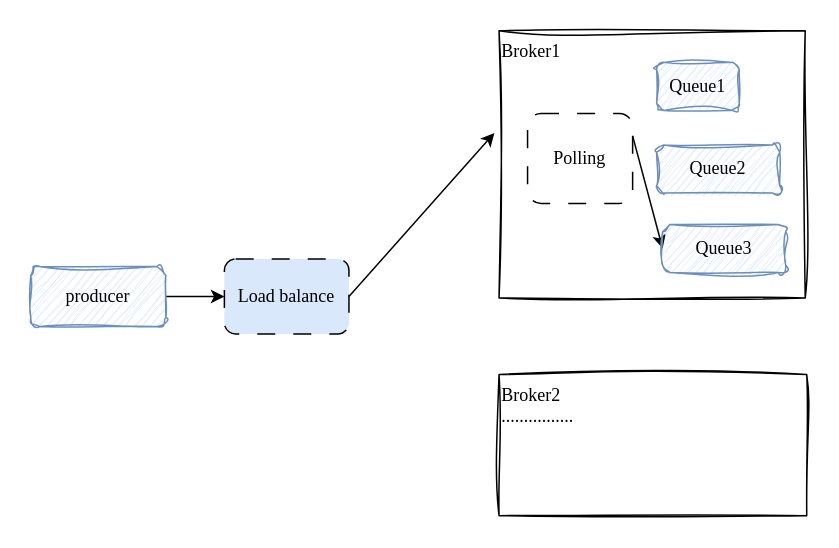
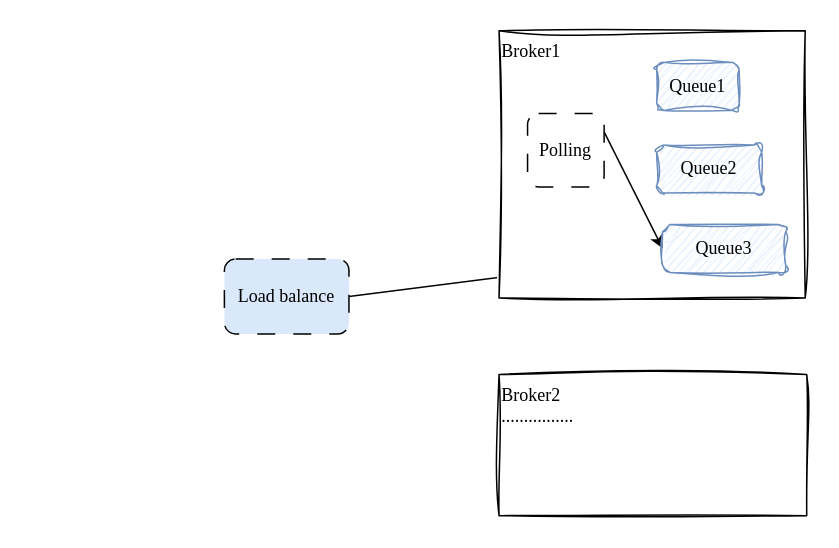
node "Polling": size 105x90 -> 77x74
node "Queue2": size 123x48 -> 105x48
edge "Load balance" -> "Broker1": now "Load balance" -> "Queue3"
node "producer": removed
edge "producer" -> "Load balance": removed
